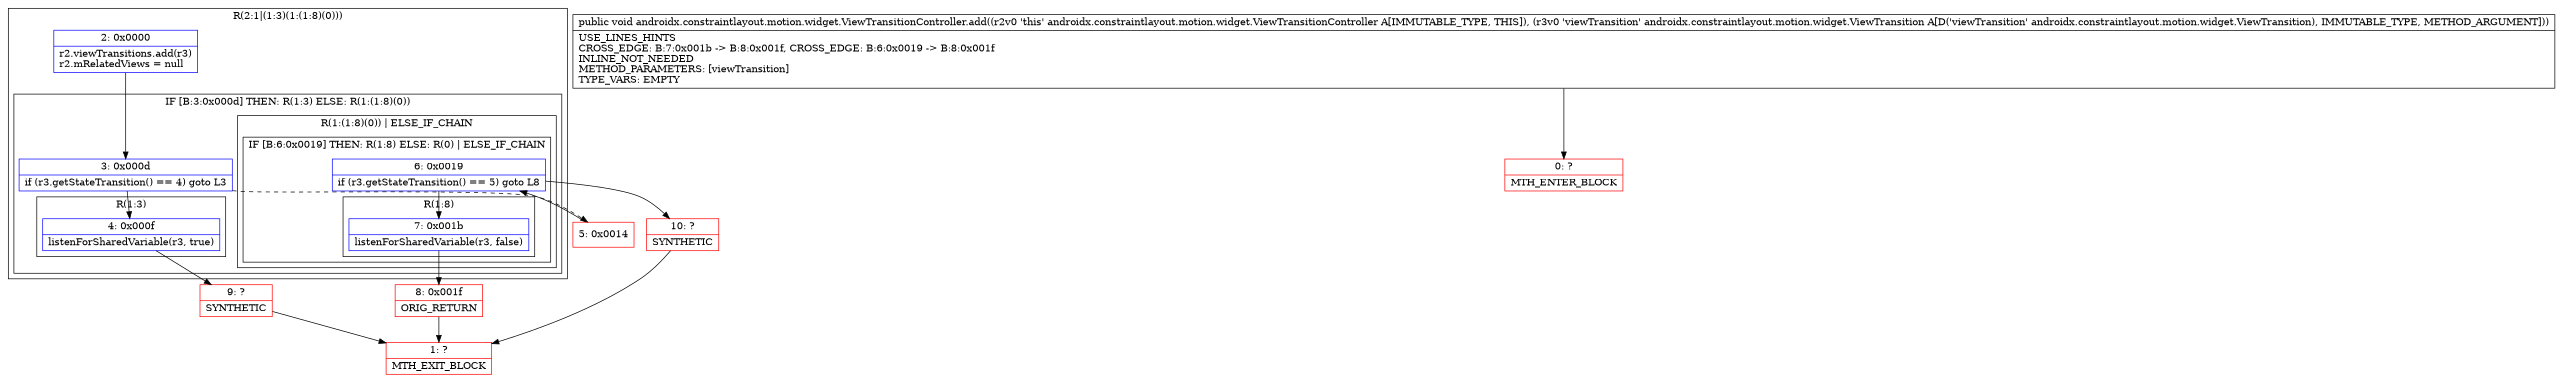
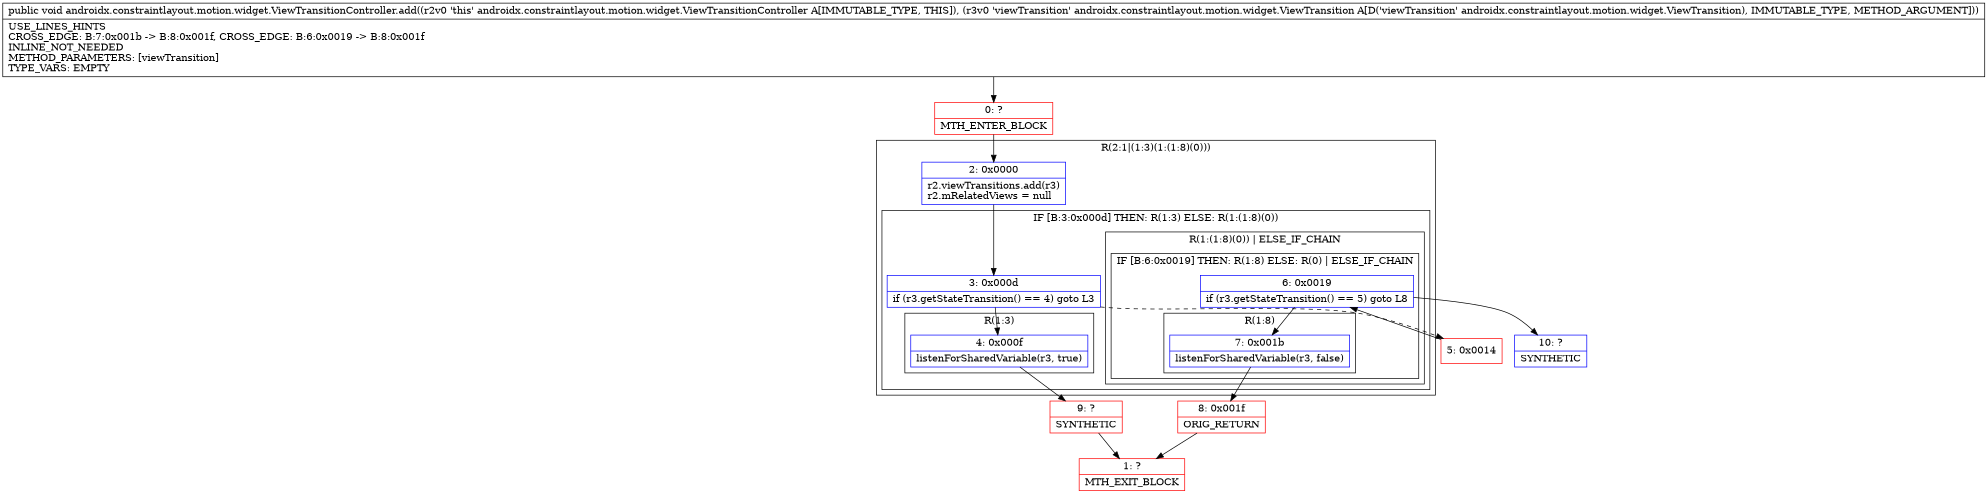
edge "0: ?" -> "2: 0x0000": added
node "10: ?": color red -> blue
edge "10: ?" -> "1: ?": removed
